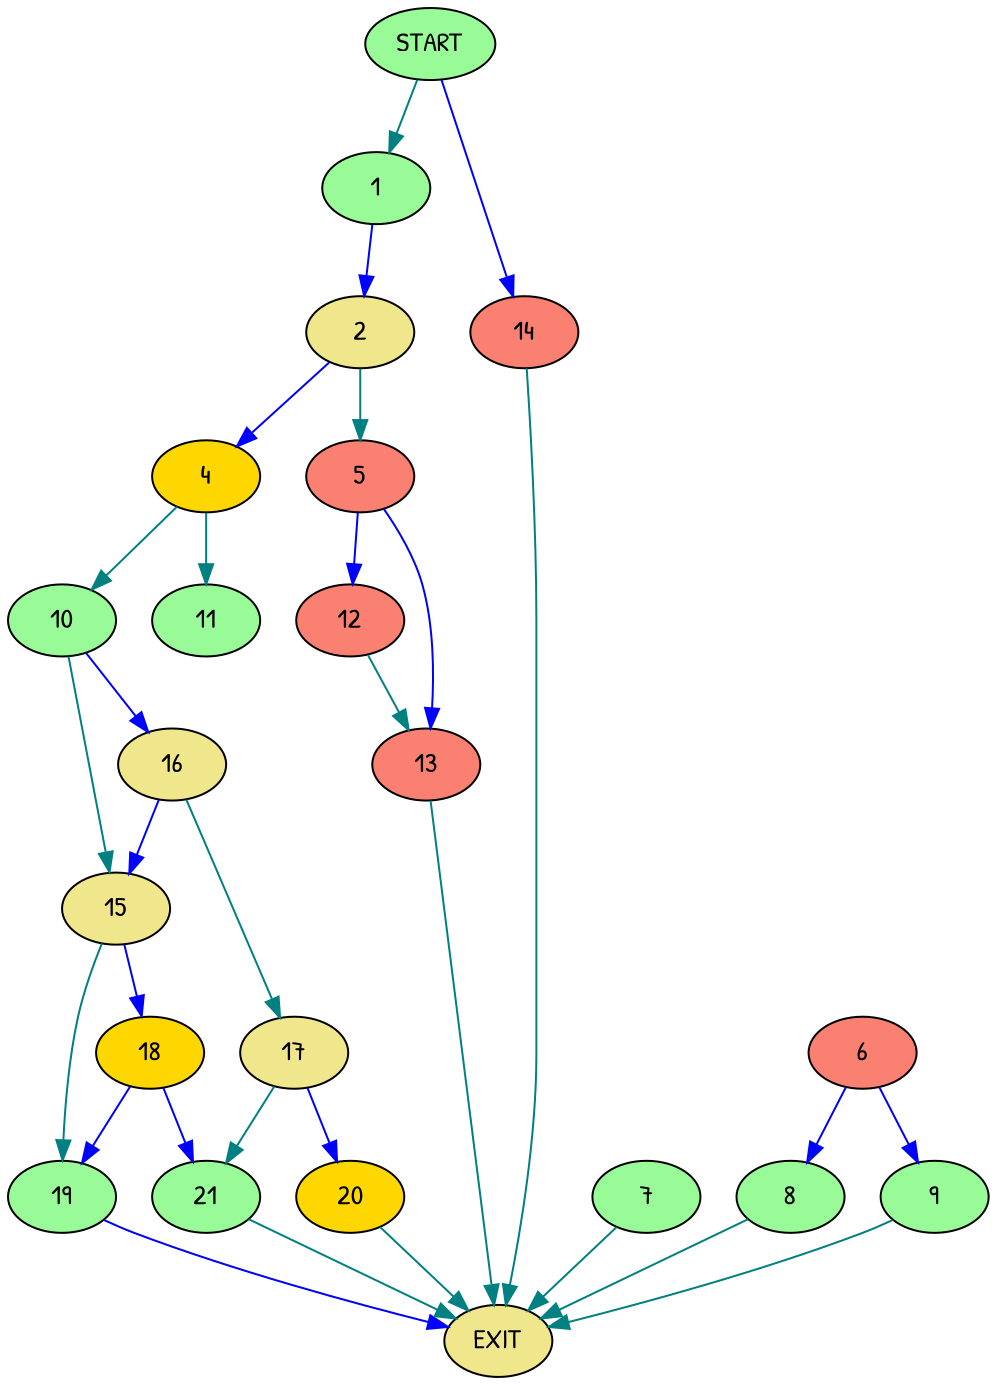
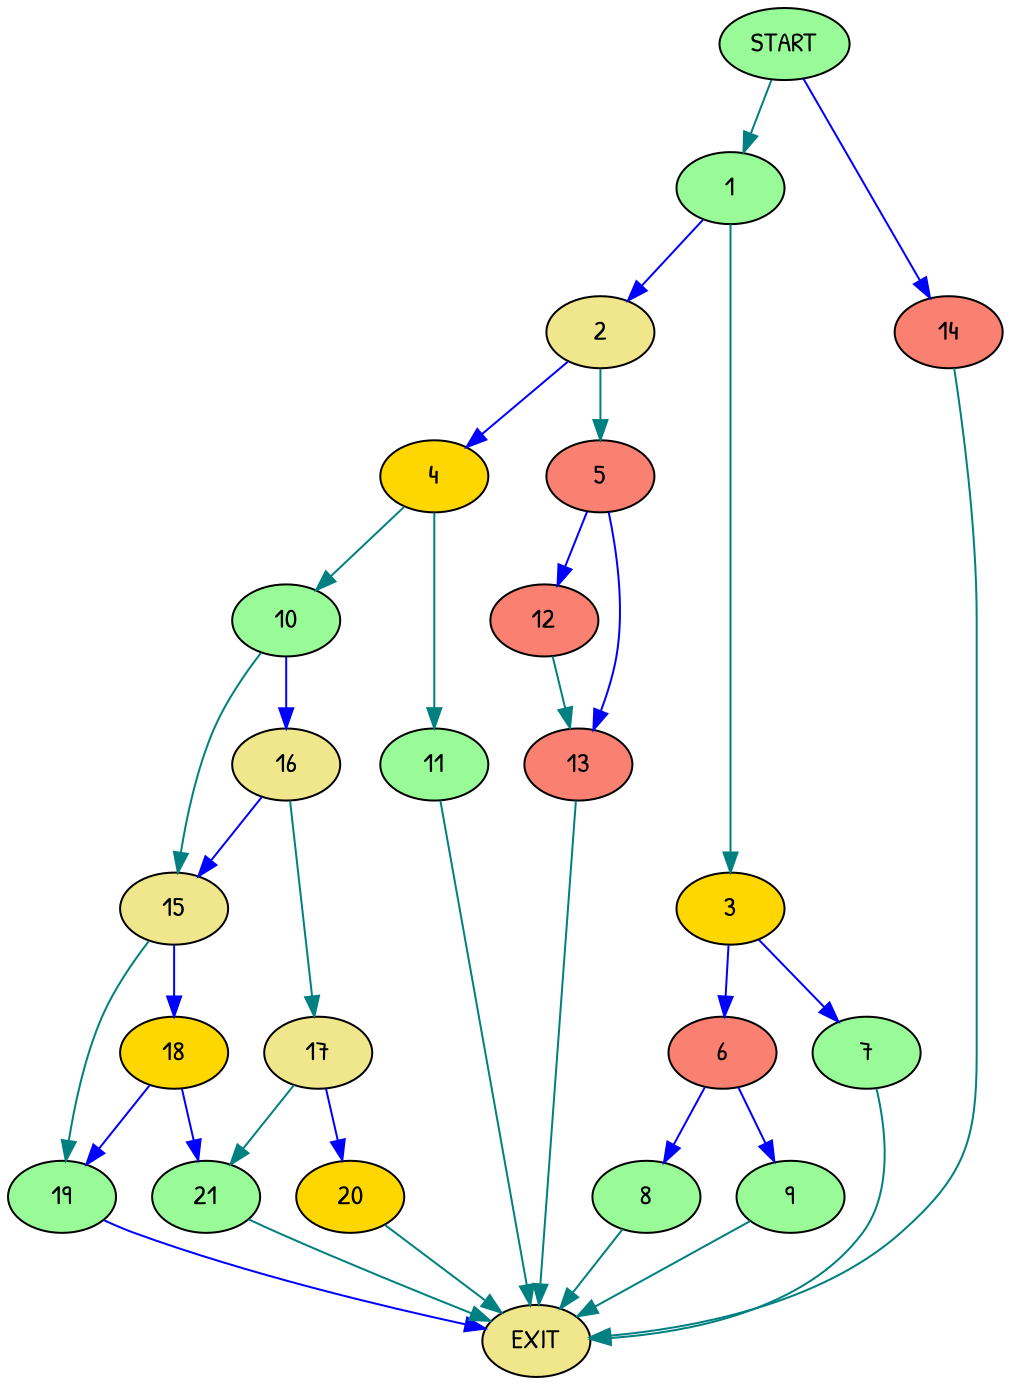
node "3": added
edge "11" -> "EXIT": added
